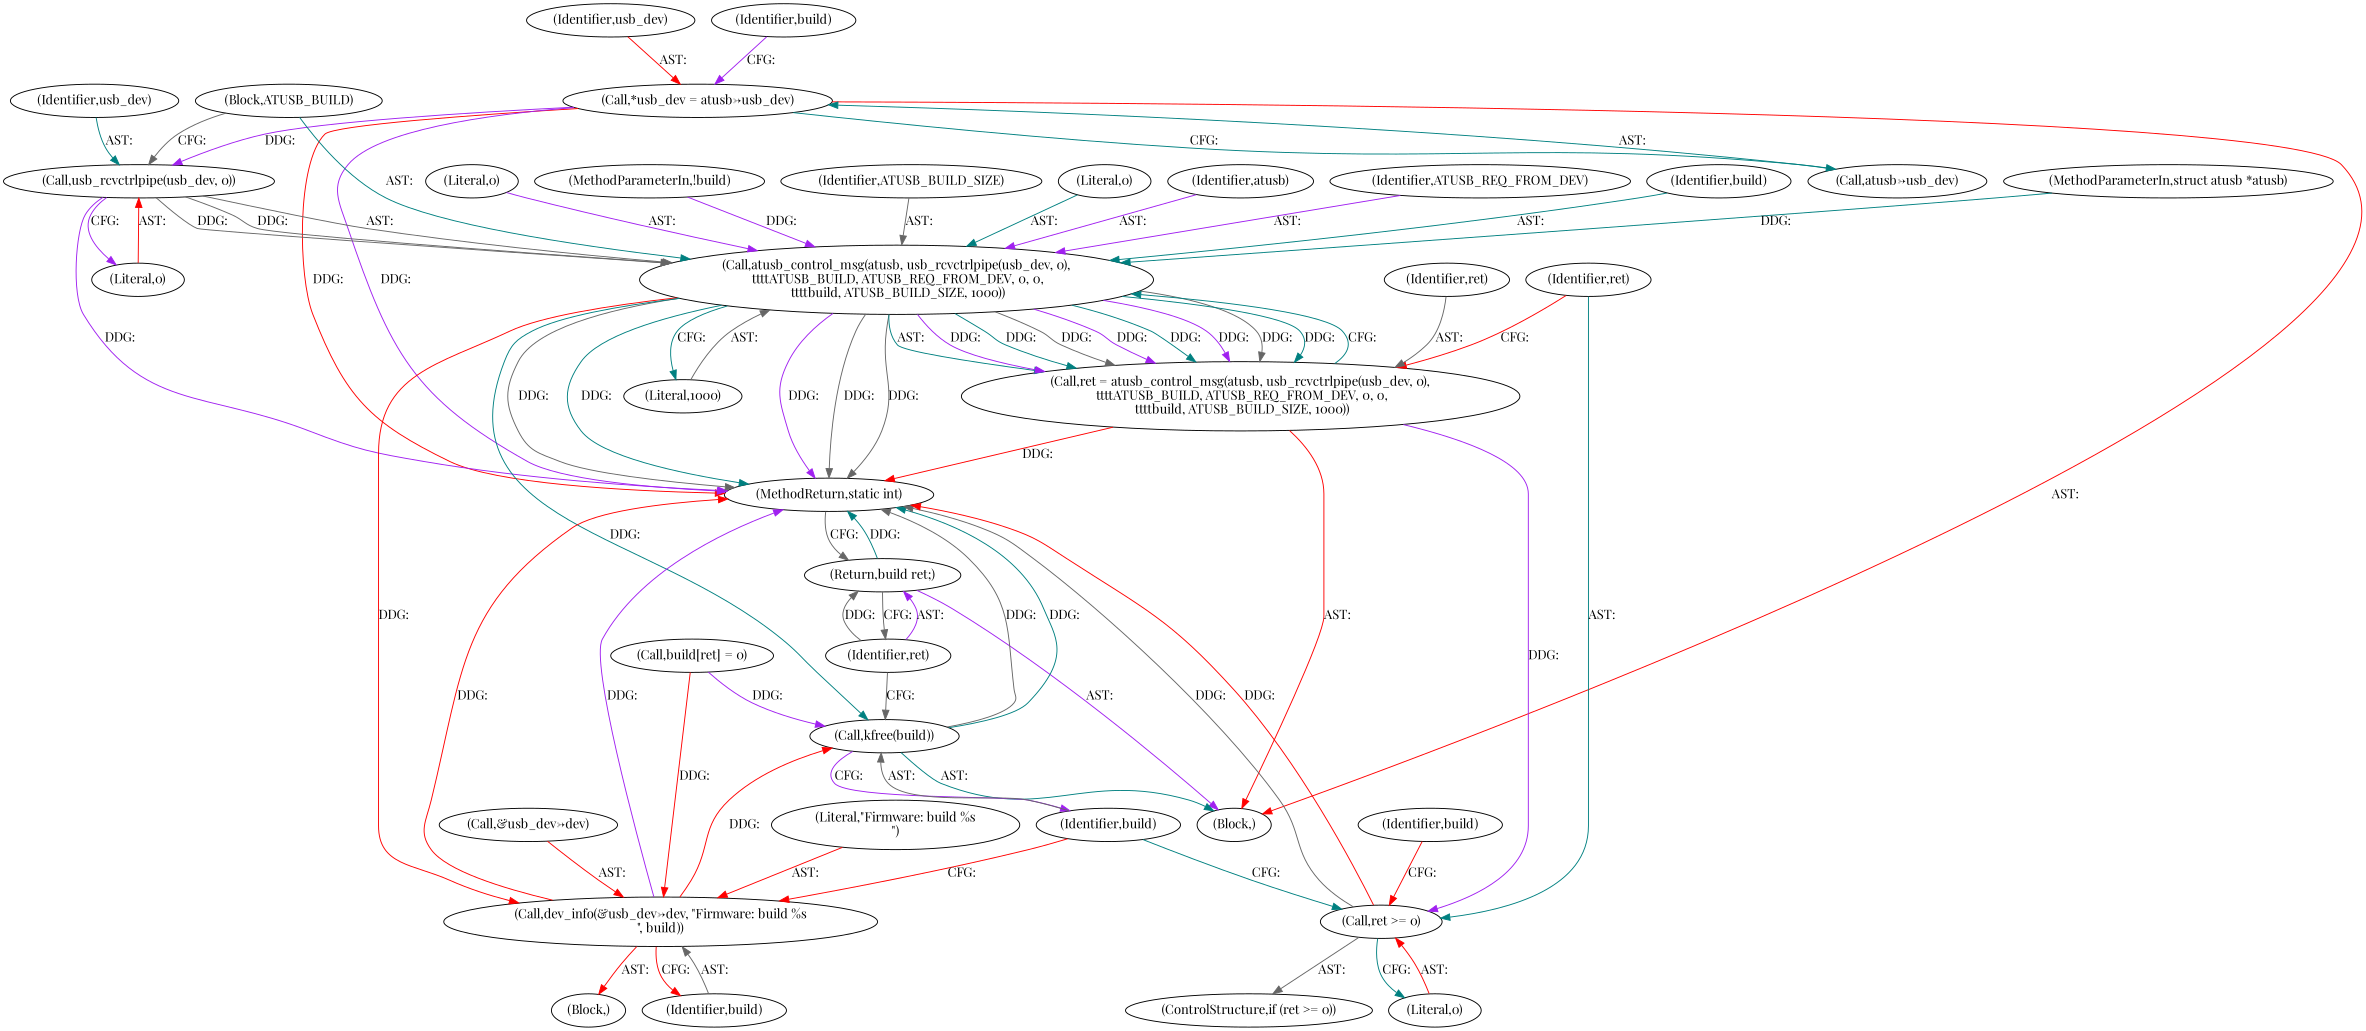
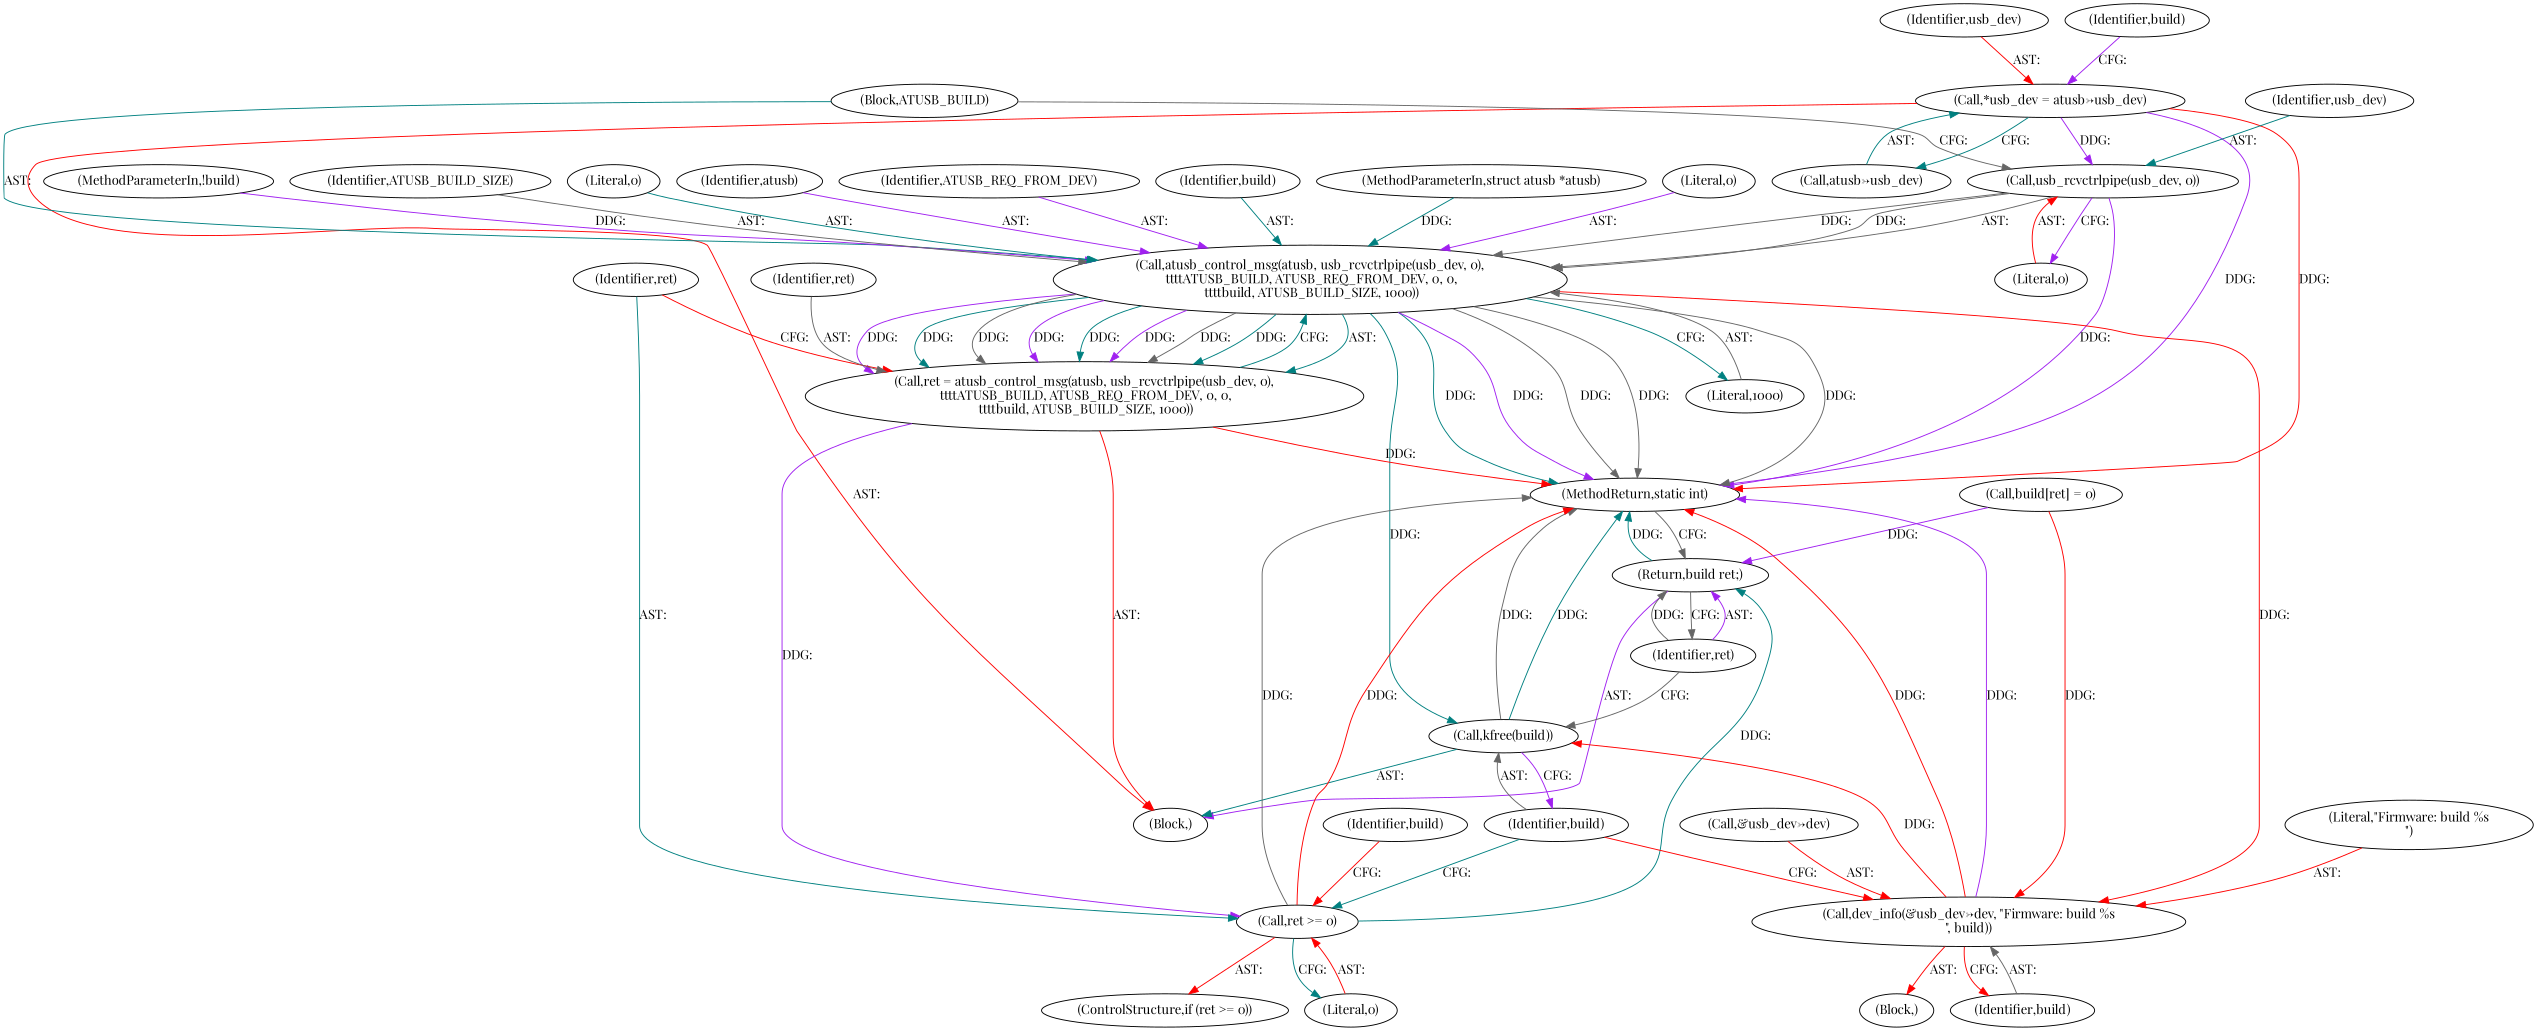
edge "(Call,build[ret] = 0)" -> "(Call,kfree(build))": now "(Call,build[ret] = 0)" -> "(Return,build ret;)"
edge "(Call,ret >= 0)" -> "(Return,build ret;)": added, label "DDG:"
edge "(Call,ret >= 0)" -> "(ControlStructure,if (ret >= 0))": color gray40 -> red
